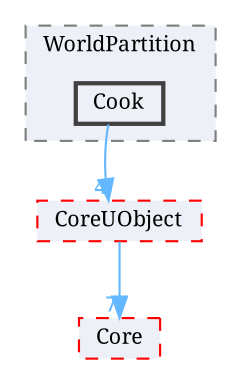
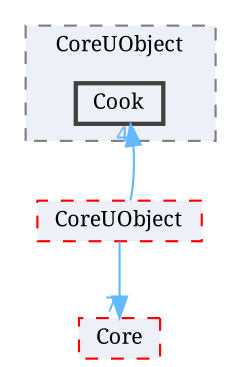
cluster "WorldPartition": label "WorldPartition" -> "CoreUObject"
edge "Cook" -> "CoreUObject": reversed
